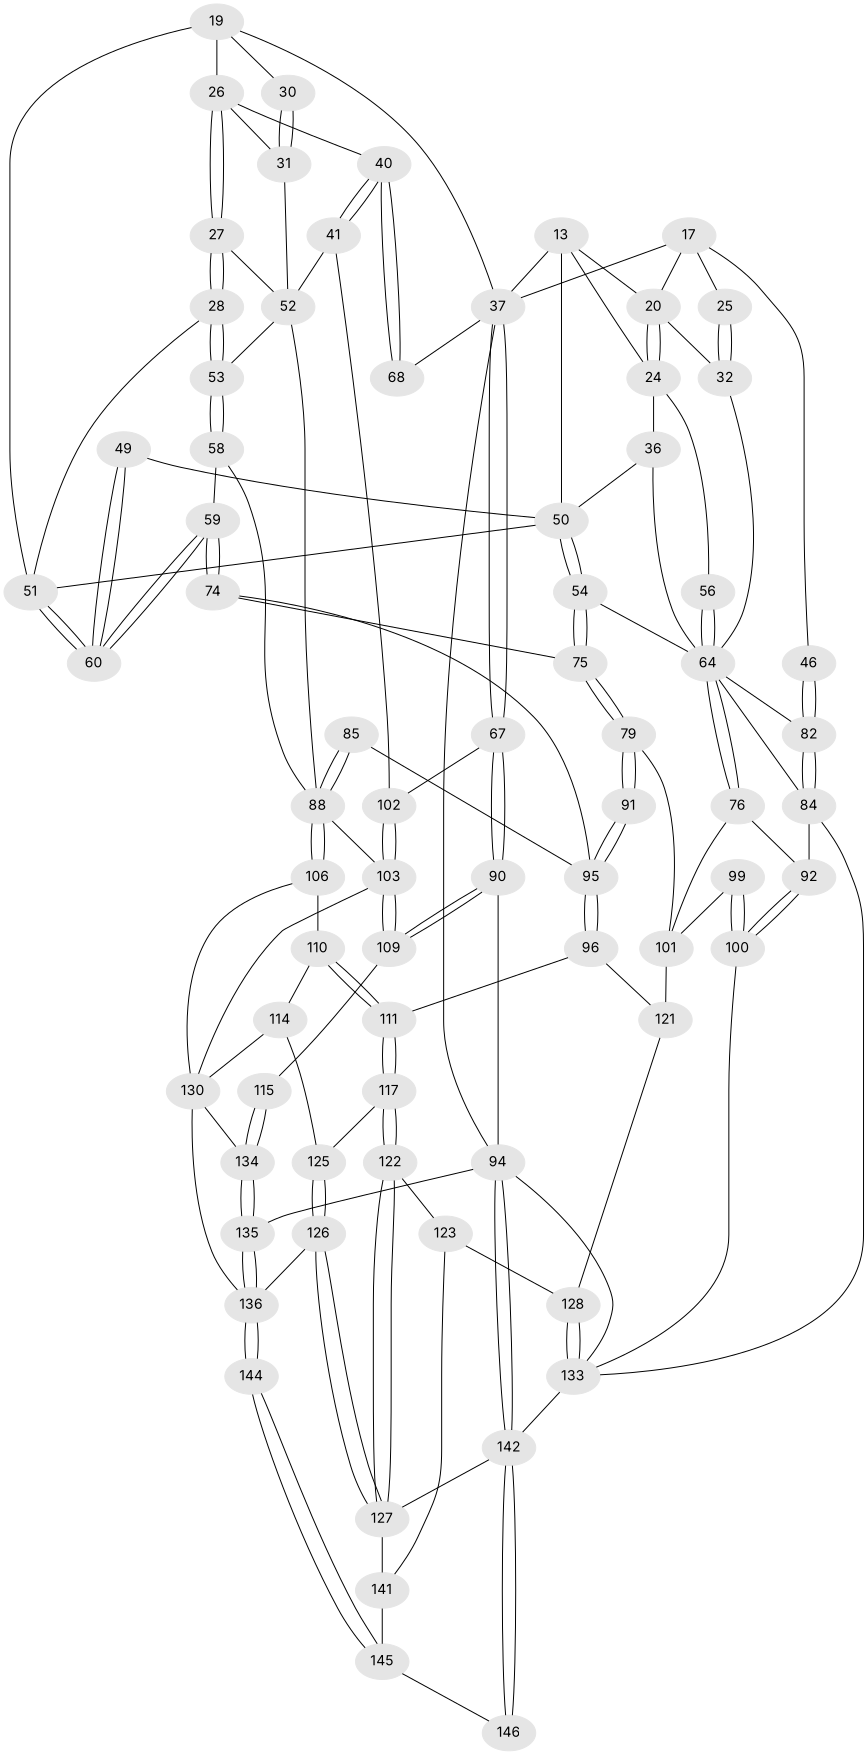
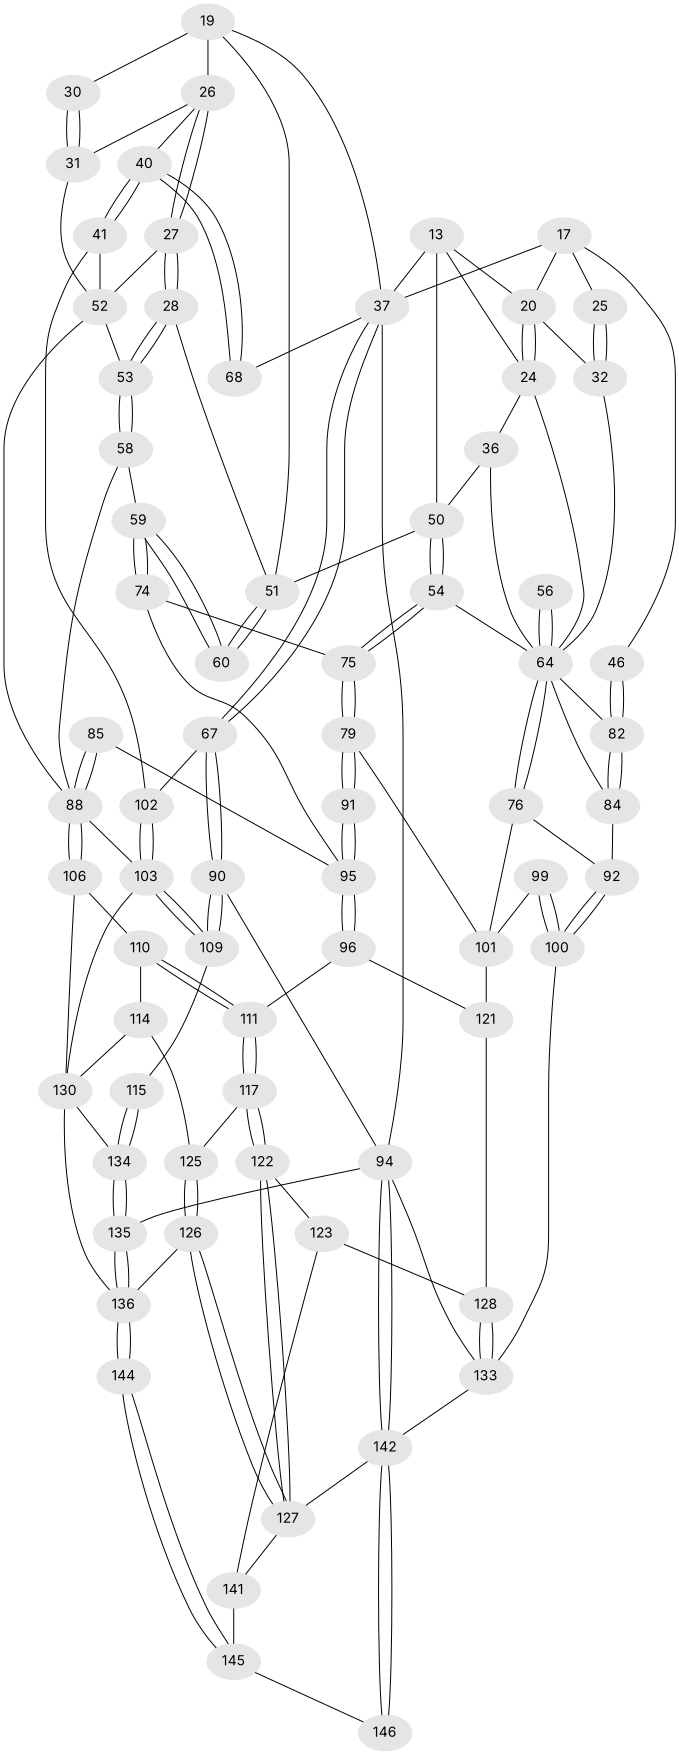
node "49": removed
edge "24" -- "56": now "24" -- "64"
edge "84" -- "133": removed
